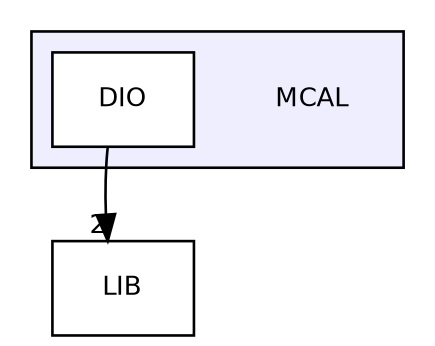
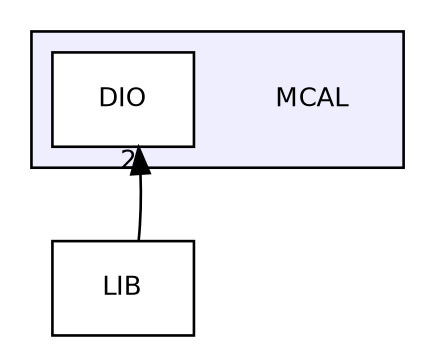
edge "DIO" -> "LIB": reversed
